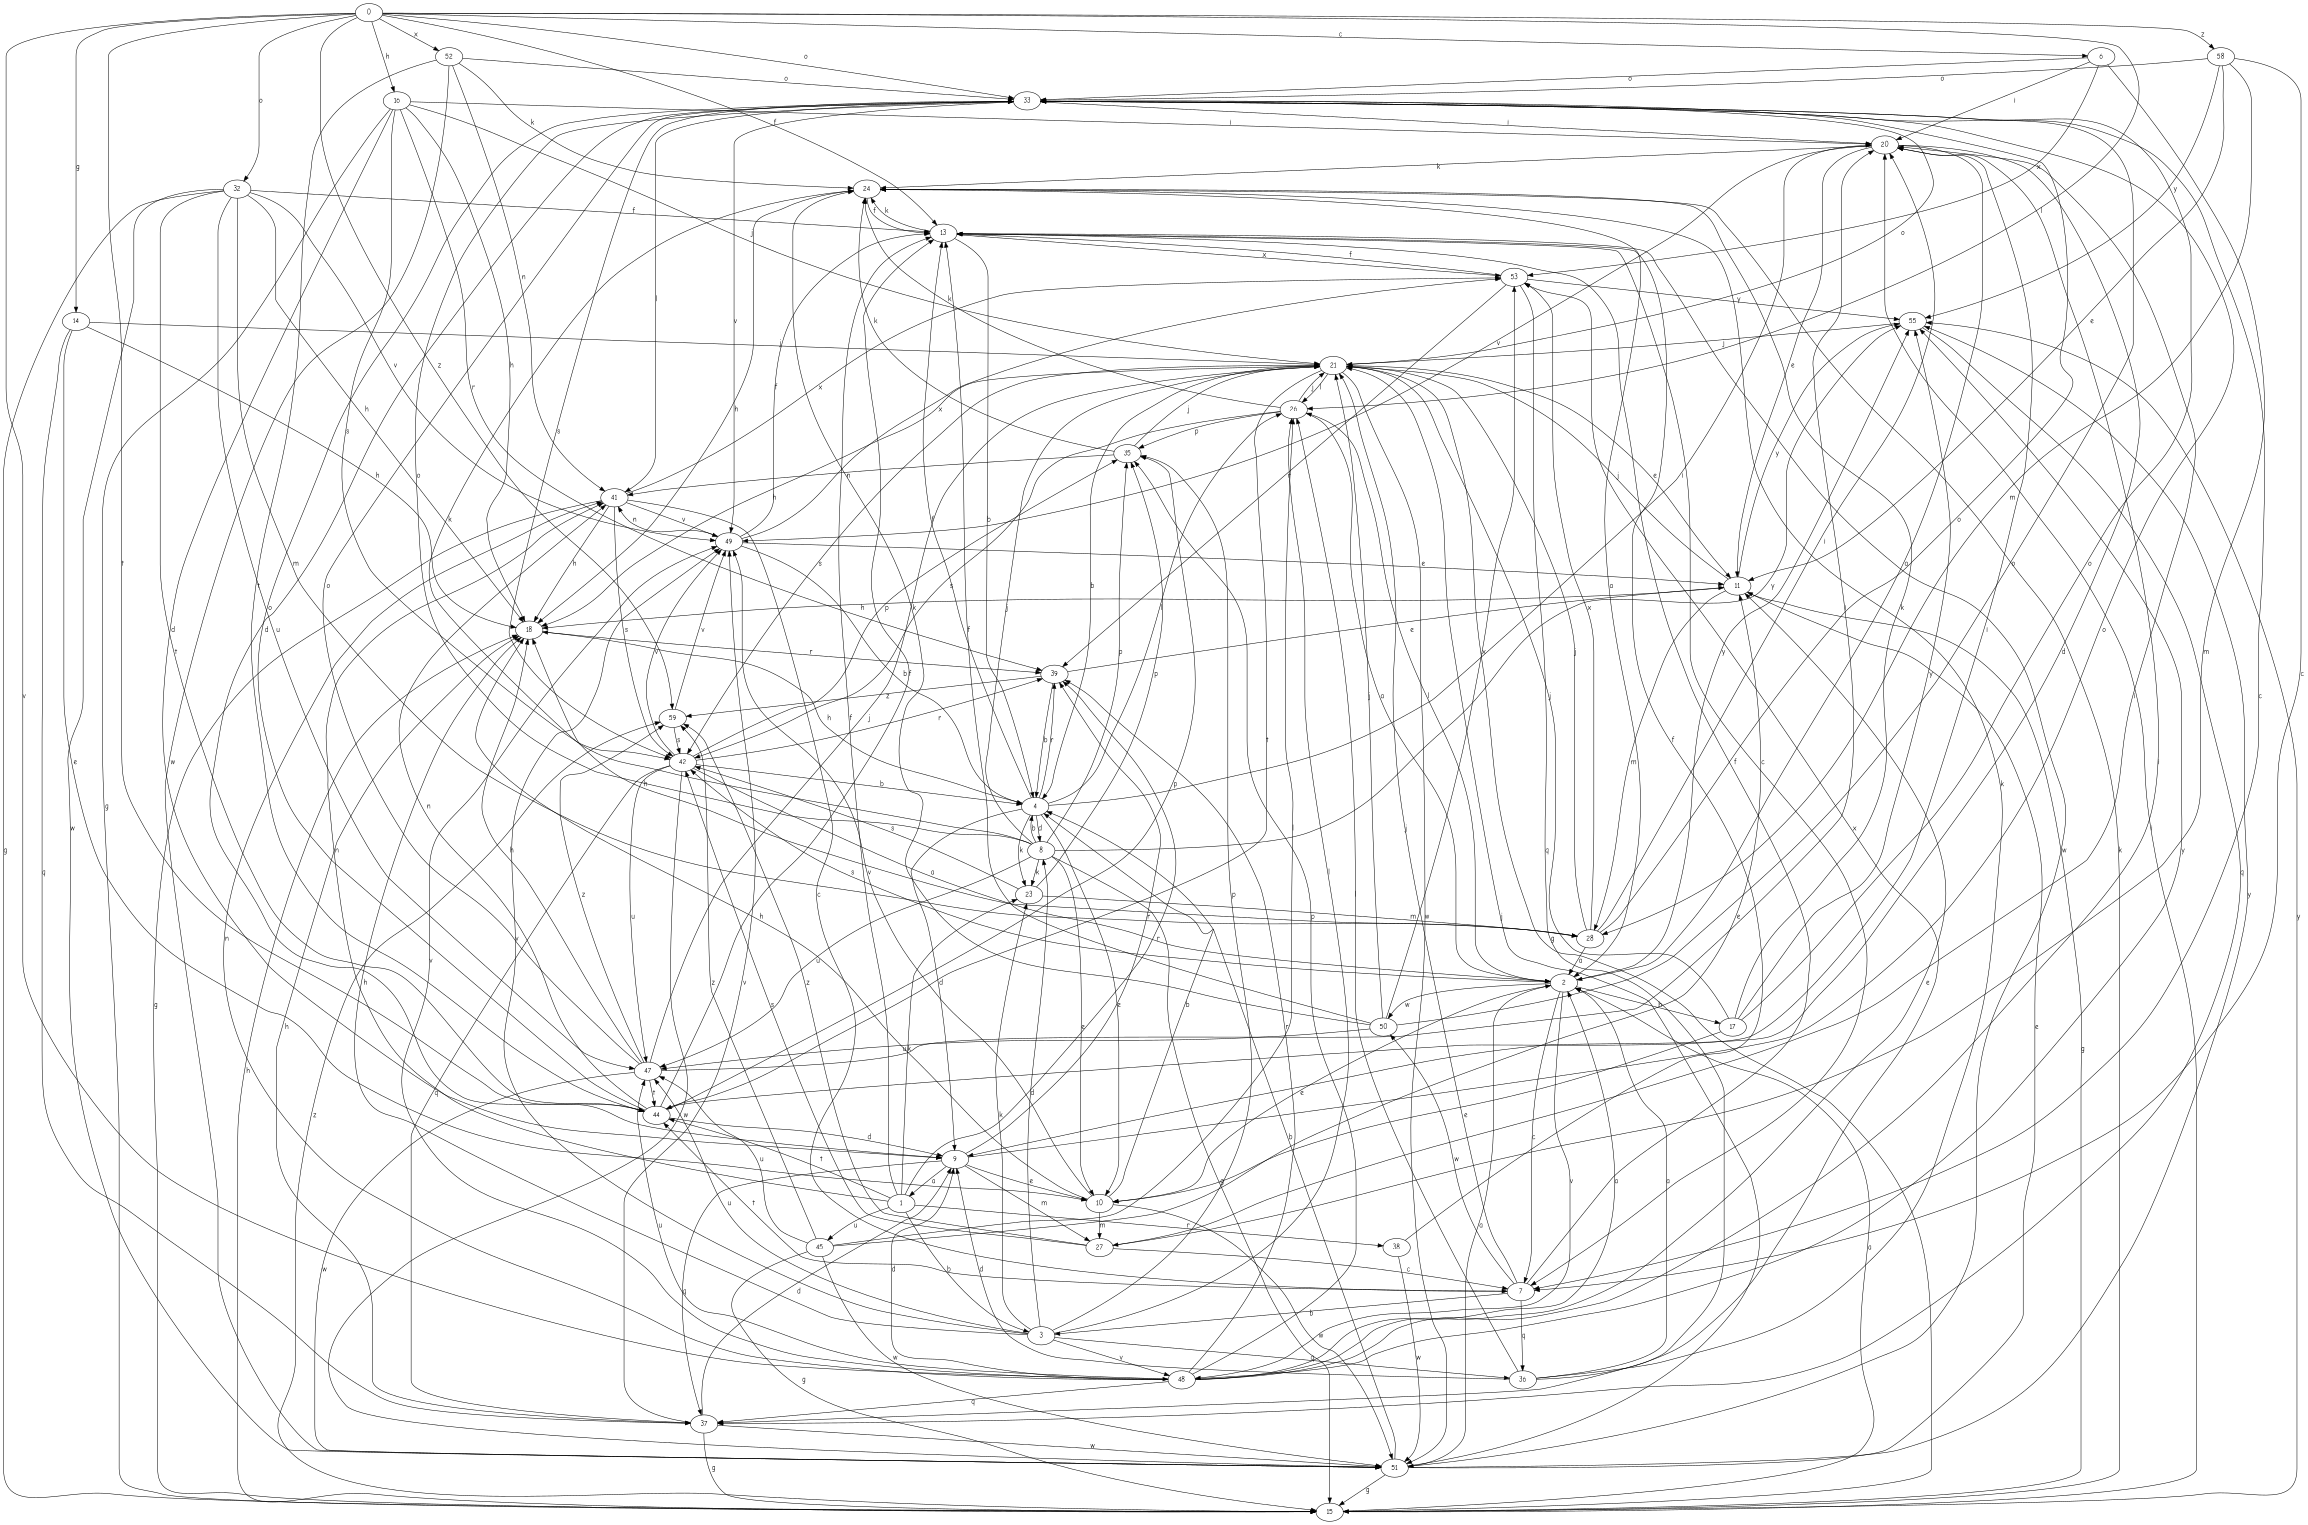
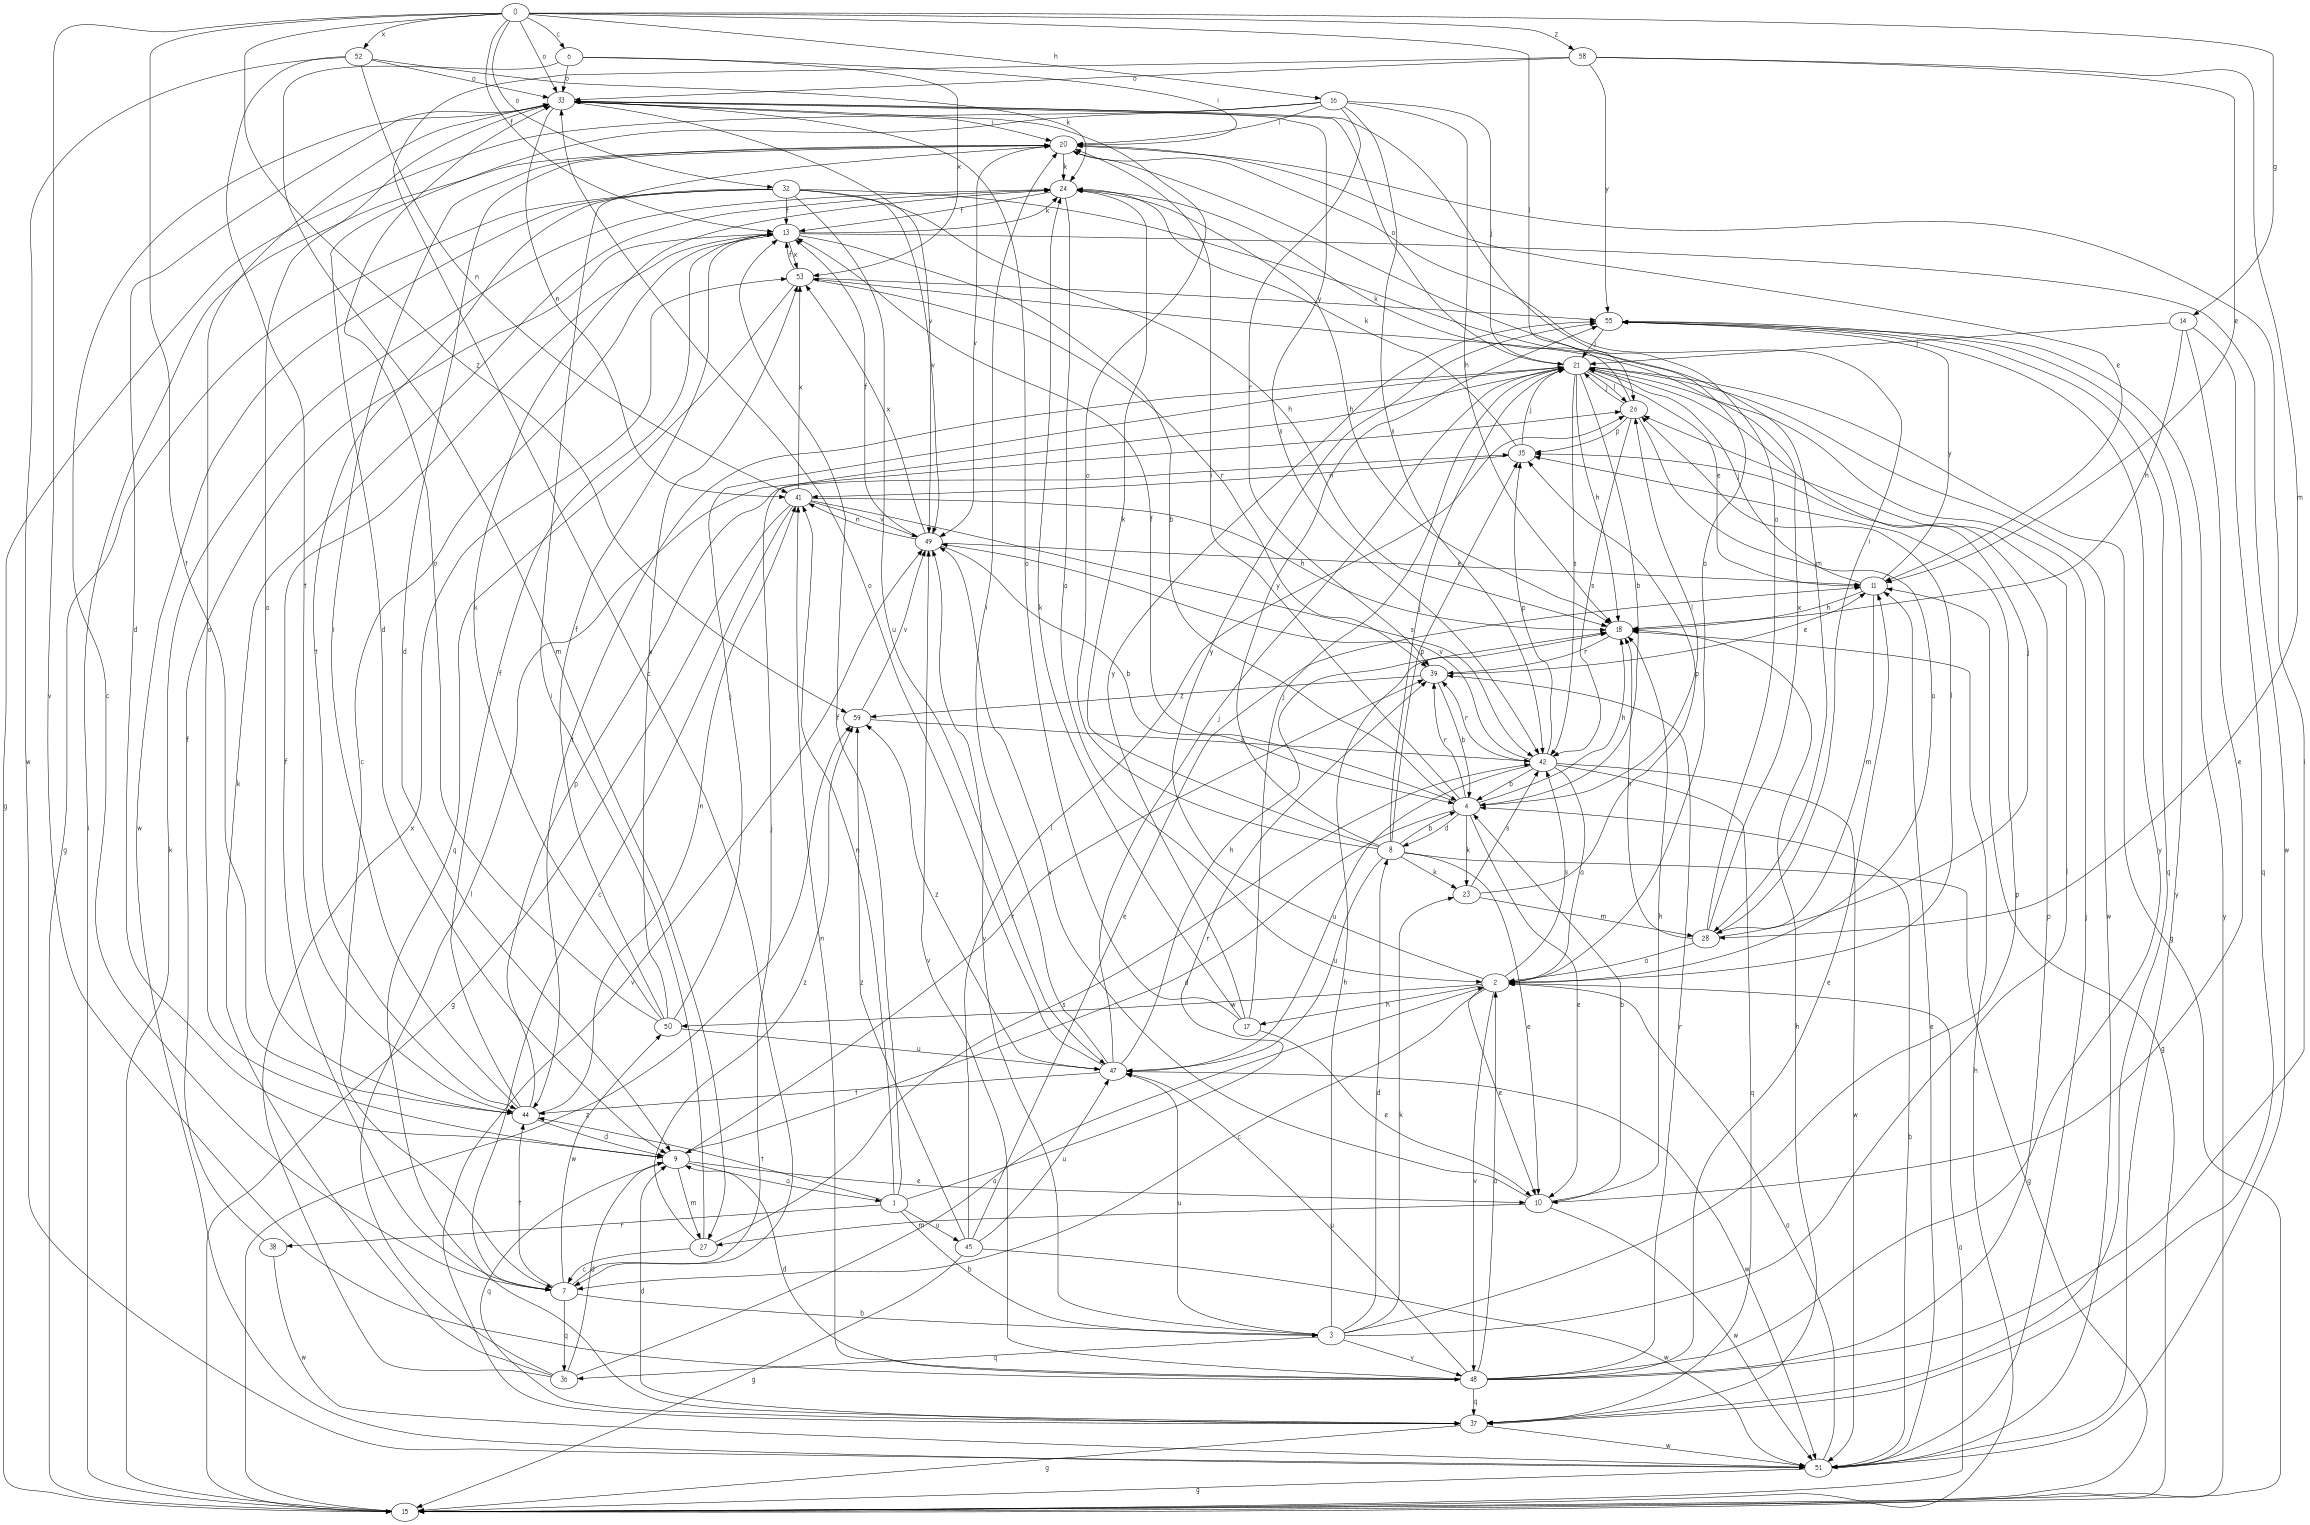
edge "33" -> "41": label "l" -> "n"
edge "1" -> "23": removed, label "k"
edge "11" -> "15": reversed
